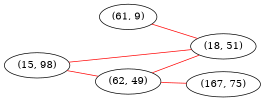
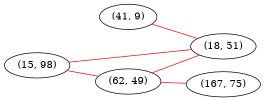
node "(61, 9)": label "(61, 9)" -> "(41, 9)"
